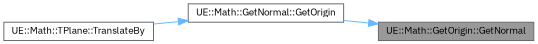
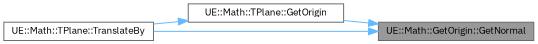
node "UE::Math::GetNormal::GetOrigin": label "UE::Math::GetNormal::GetOrigin" -> "UE::Math::TPlane::GetOrigin"
edge "UE::Math::TPlane::TranslateBy" -> "UE::Math::GetOrigin::GetNormal": added
